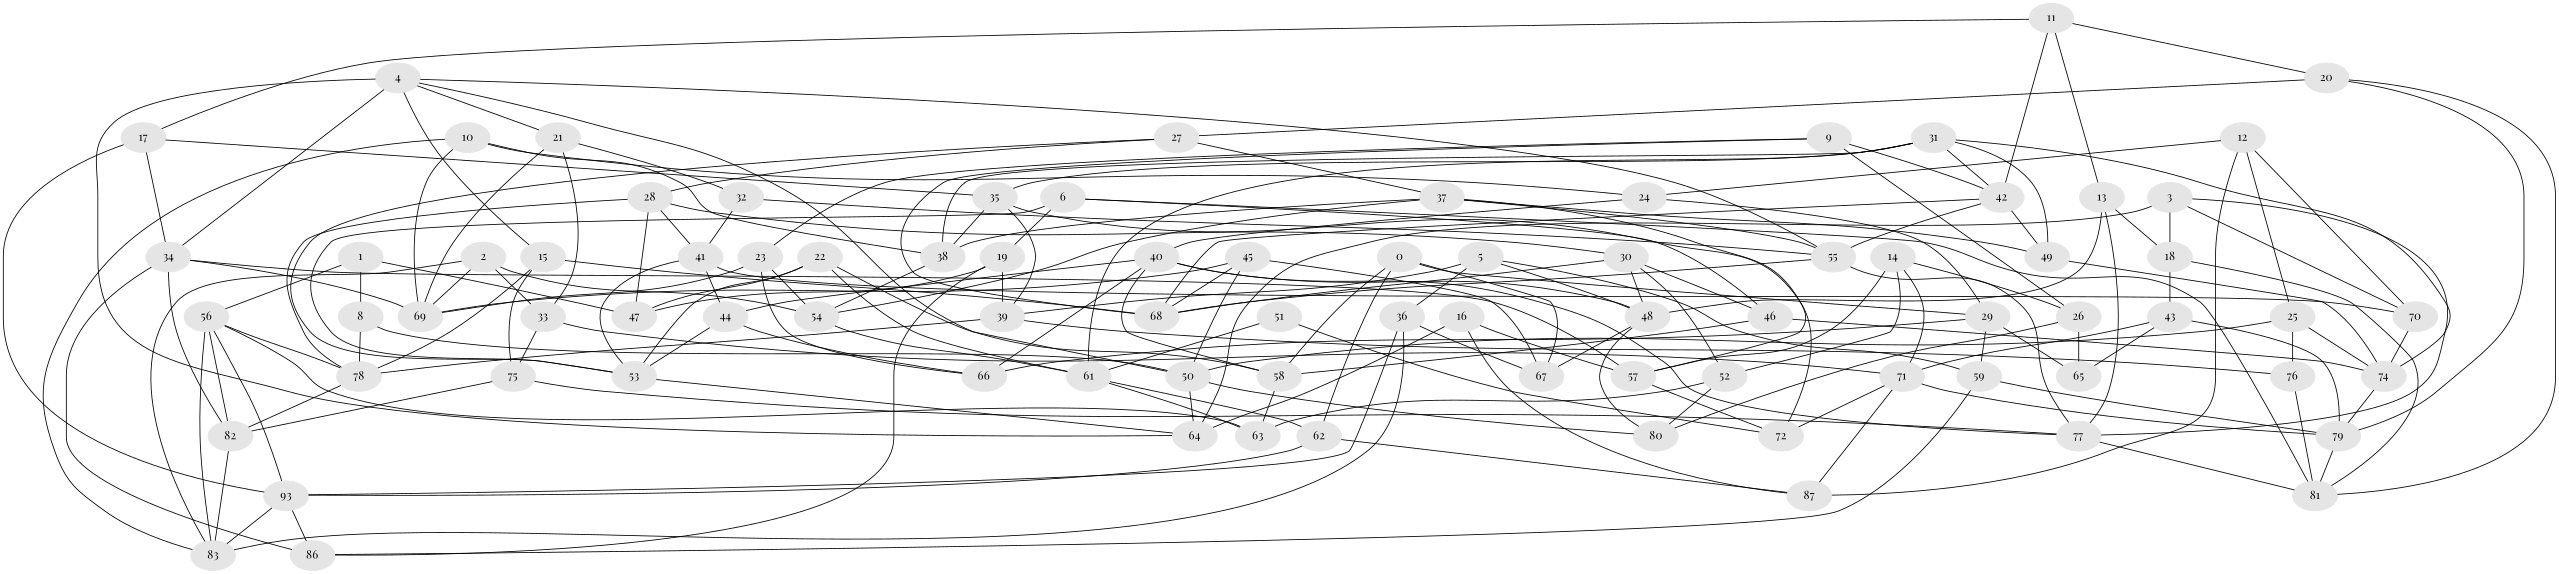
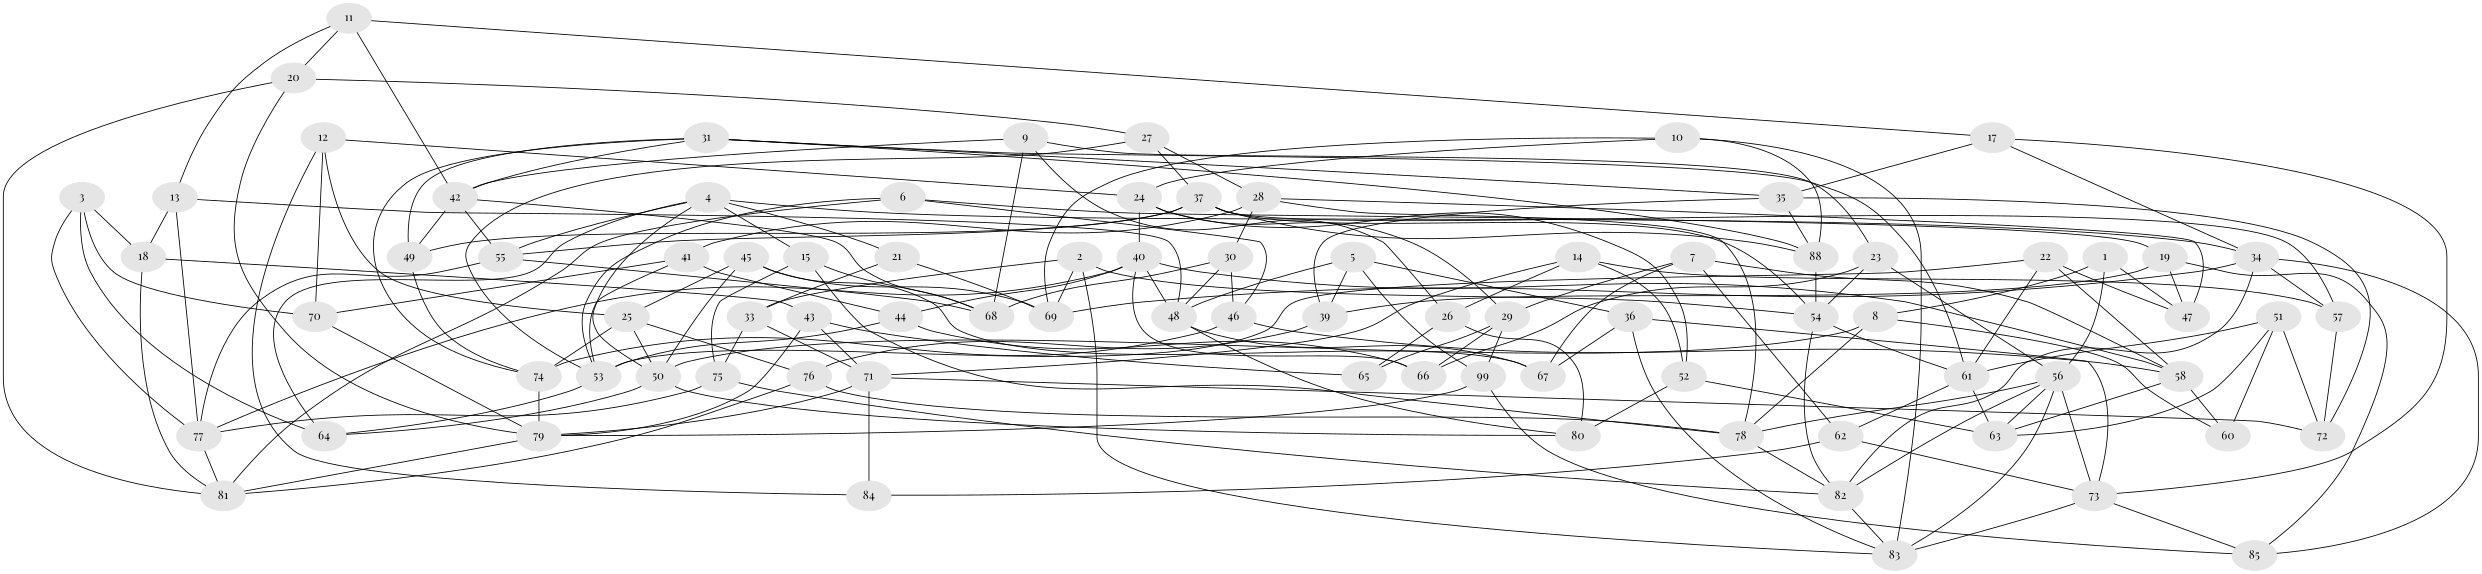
node "32": removed
node "38": label "38" -> "88"
node "0": label "0" -> "7"
edge "23" -- "69": now "23" -- "56"
edge "45" -- "68": now "45" -- "25"
edge "30" -- "52": now "24" -- "52"
node "16": removed
edge "39" -- "78": now "76" -- "78"
edge "70" -- "74": now "70" -- "79"
node "59": label "59" -> "99"
edge "51" -- "63": added
edge "54" -- "82": added
node "60": added
node "93": label "93" -> "73"
node "87": label "87" -> "84"
node "86": label "86" -> "85"
